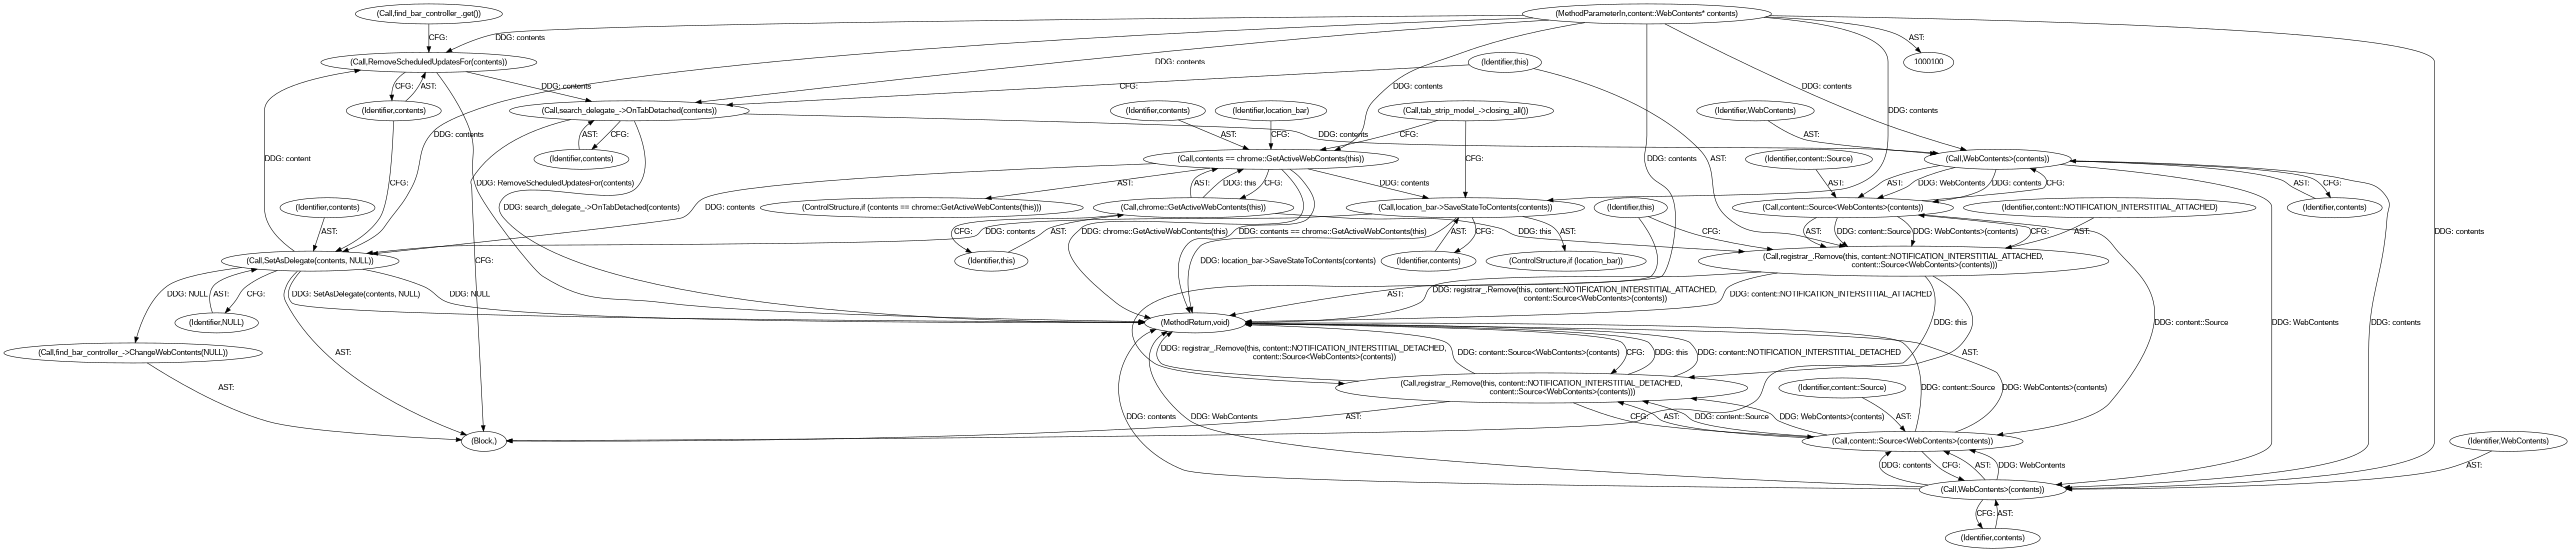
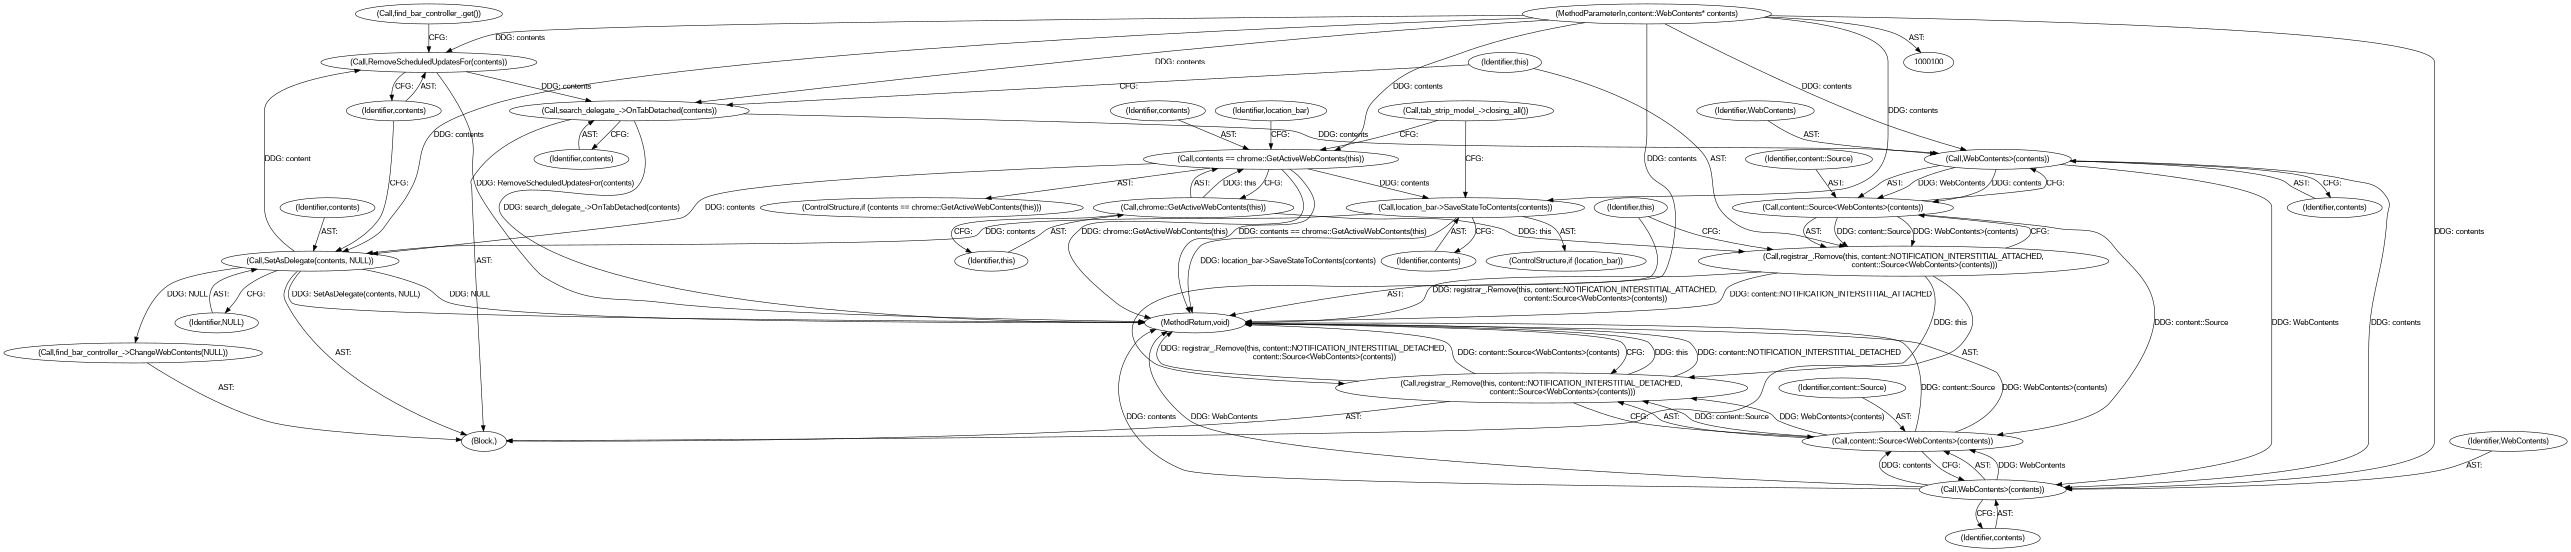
node "(Identifier,content::NOTIFICATION_INTERSTITIAL_ATTACHED)": removed
edge "(Call,search_delegate_->OnTabDetached(contents))" -> "(Block,)": label "CFG: " -> "AST: "
